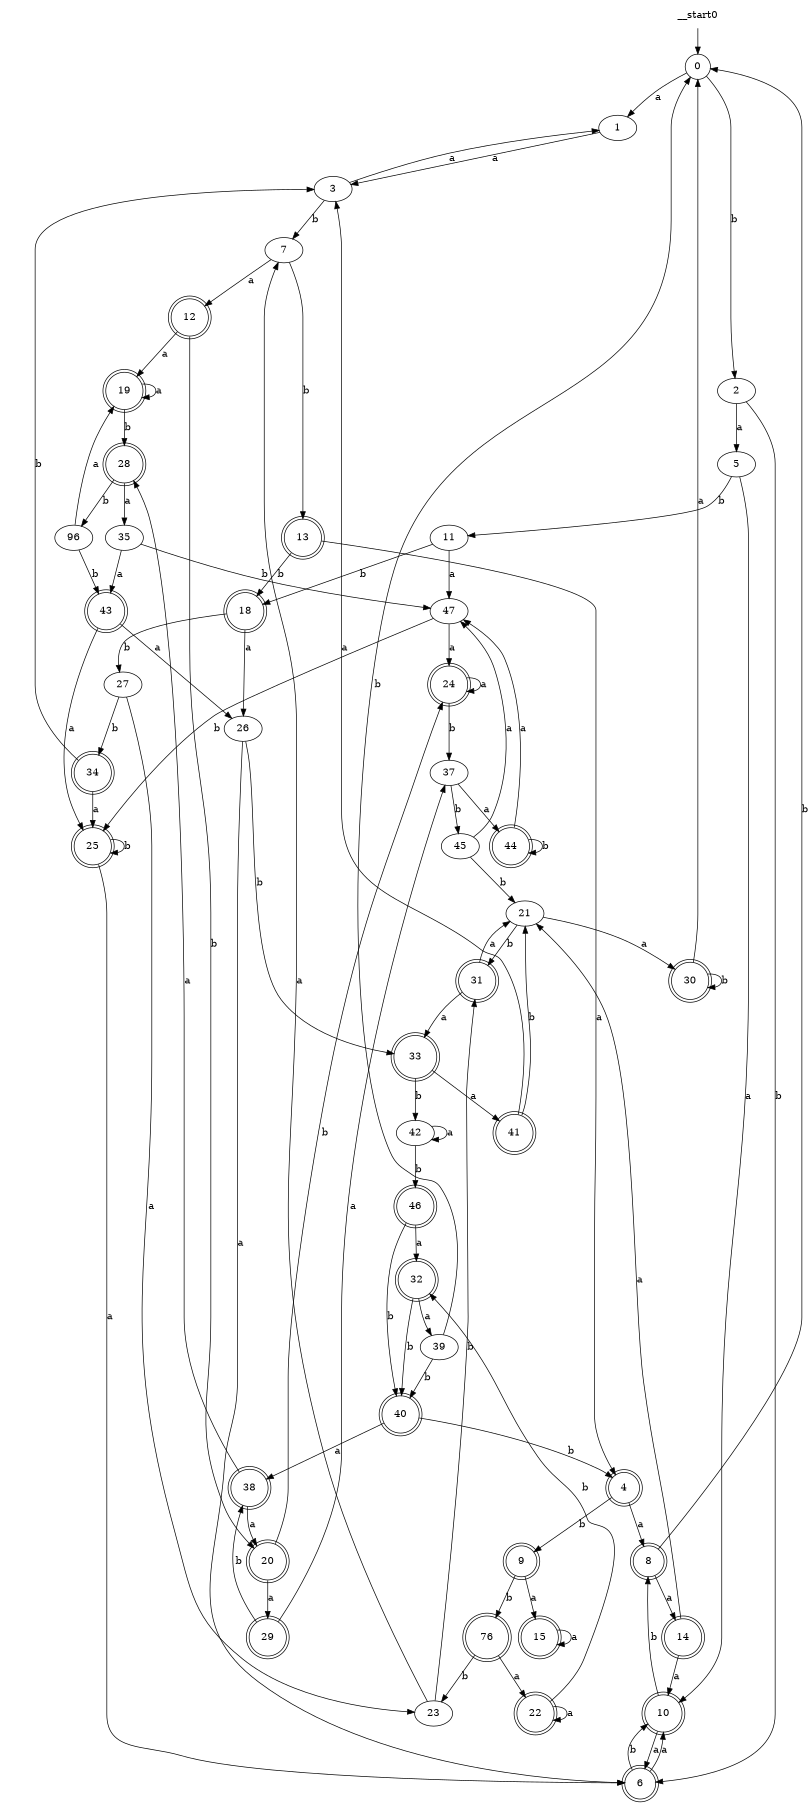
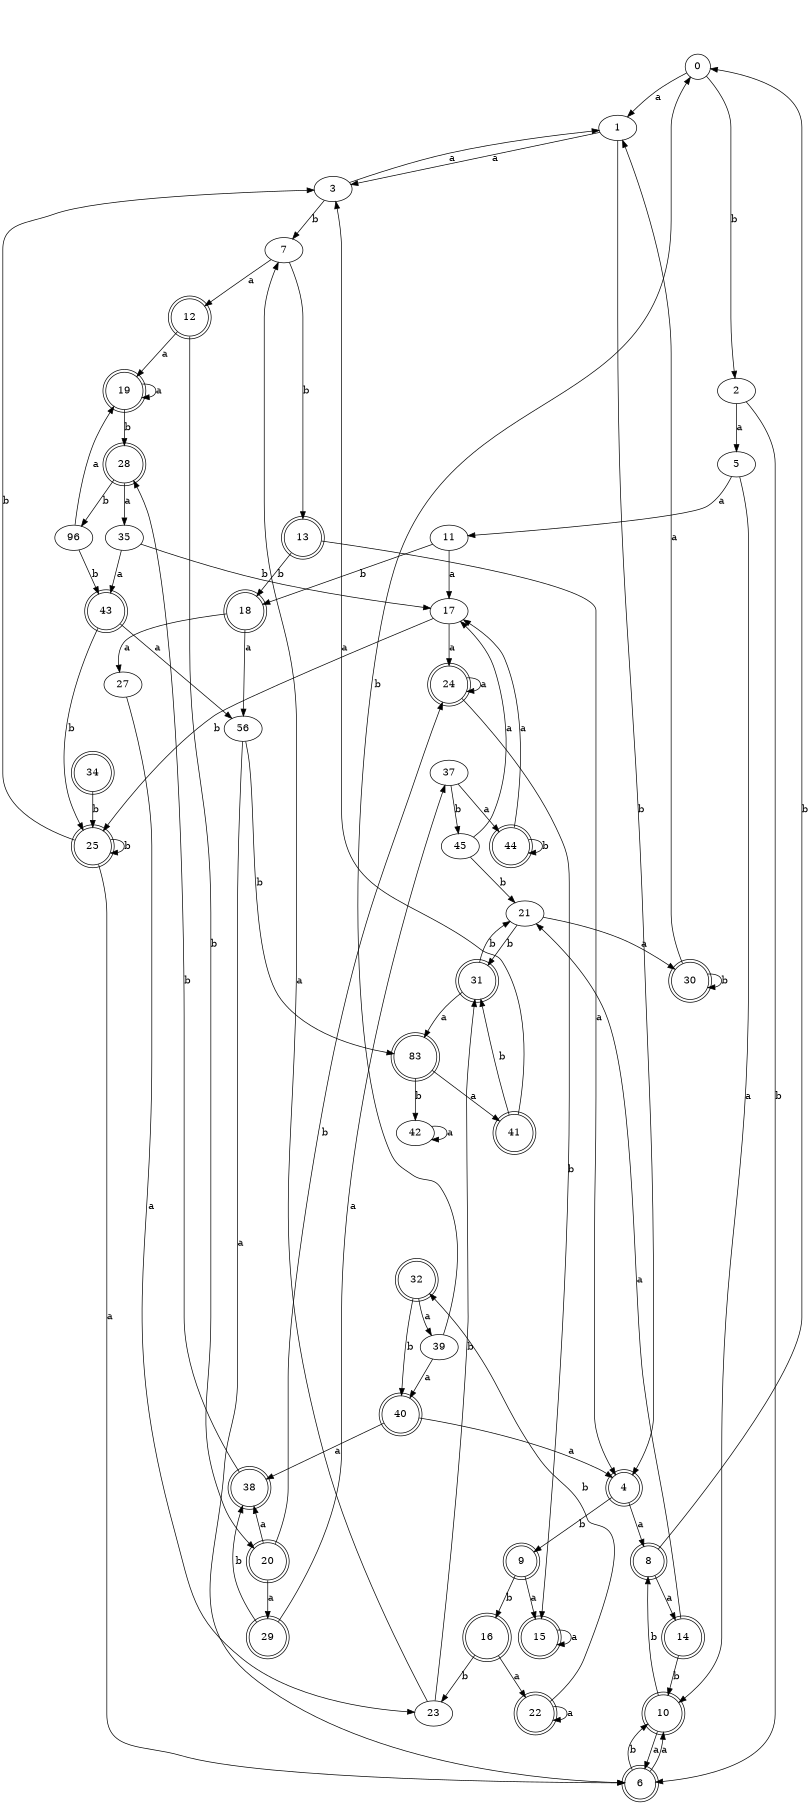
node "__start0": removed
edge "34" -> "3": now "25" -> "3"
edge "5" -> "11": label "b" -> "a"
edge "30" -> "0": now "30" -> "1"
node "47": label "47" -> "17"
edge "18" -> "27": label "b" -> "a"
edge "27" -> "34": removed, label "b"
edge "24" -> "37": now "24" -> "15"
edge "43" -> "25": label "a" -> "b"
node "26": label "26" -> "56"
edge "1" -> "4": added, label "b"
edge "34" -> "25": label "a" -> "b"
edge "31" -> "21": label "a" -> "b"
edge "38" -> "28": label "a" -> "b"
edge "41" -> "21": now "41" -> "31"
node "33": label "33" -> "83"
node "46": removed
edge "39" -> "40": label "b" -> "a"
edge "40" -> "4": label "b" -> "a"
edge "38" -> "20": reversed
node "76": label "76" -> "16"
edge "14" -> "10": label "a" -> "b"
